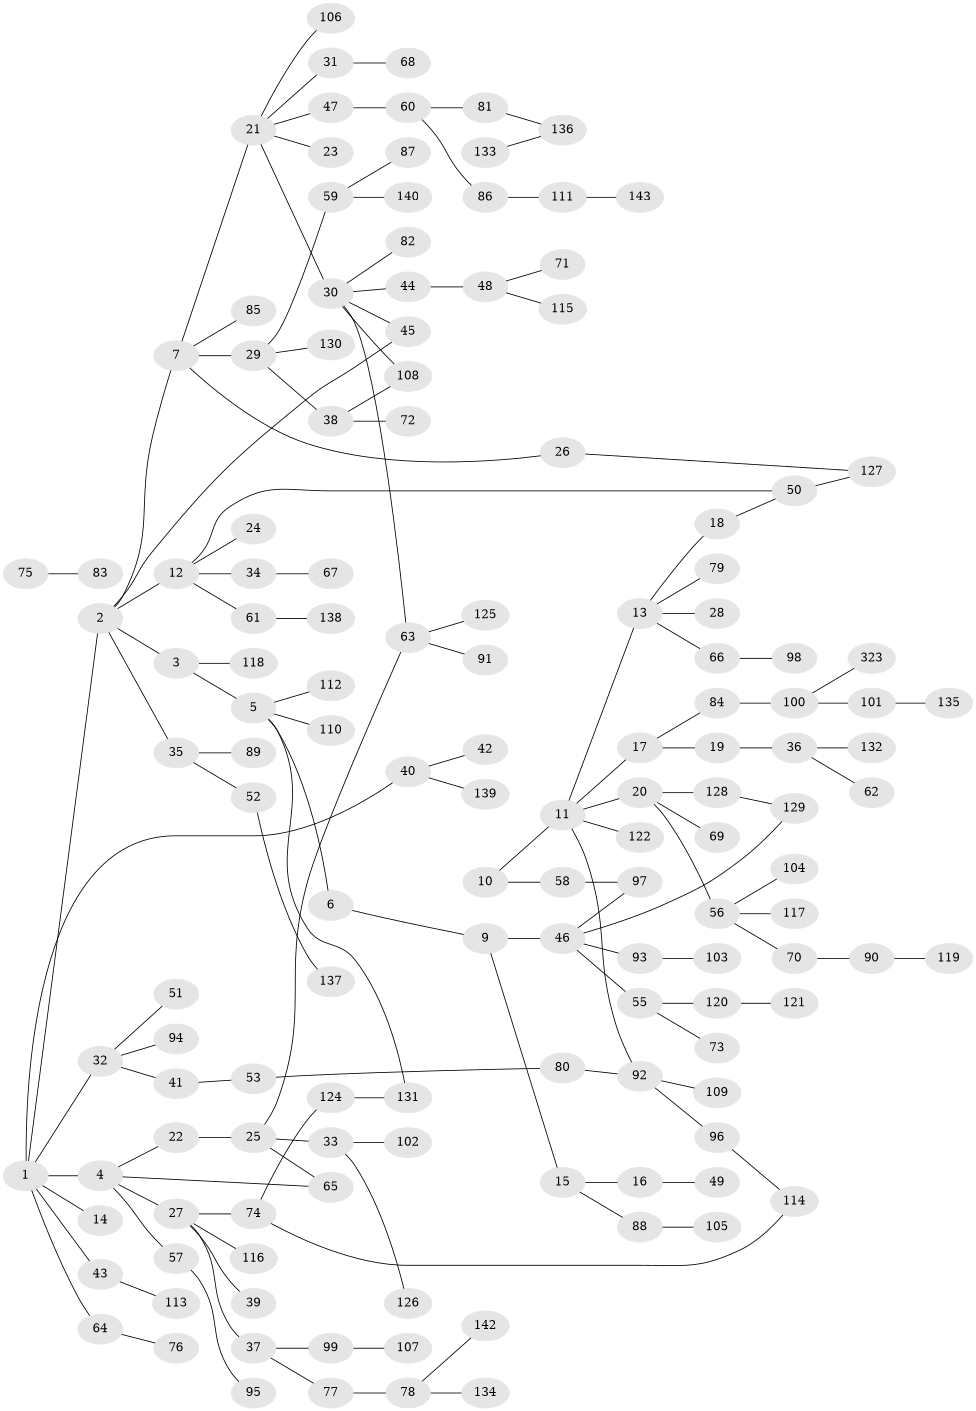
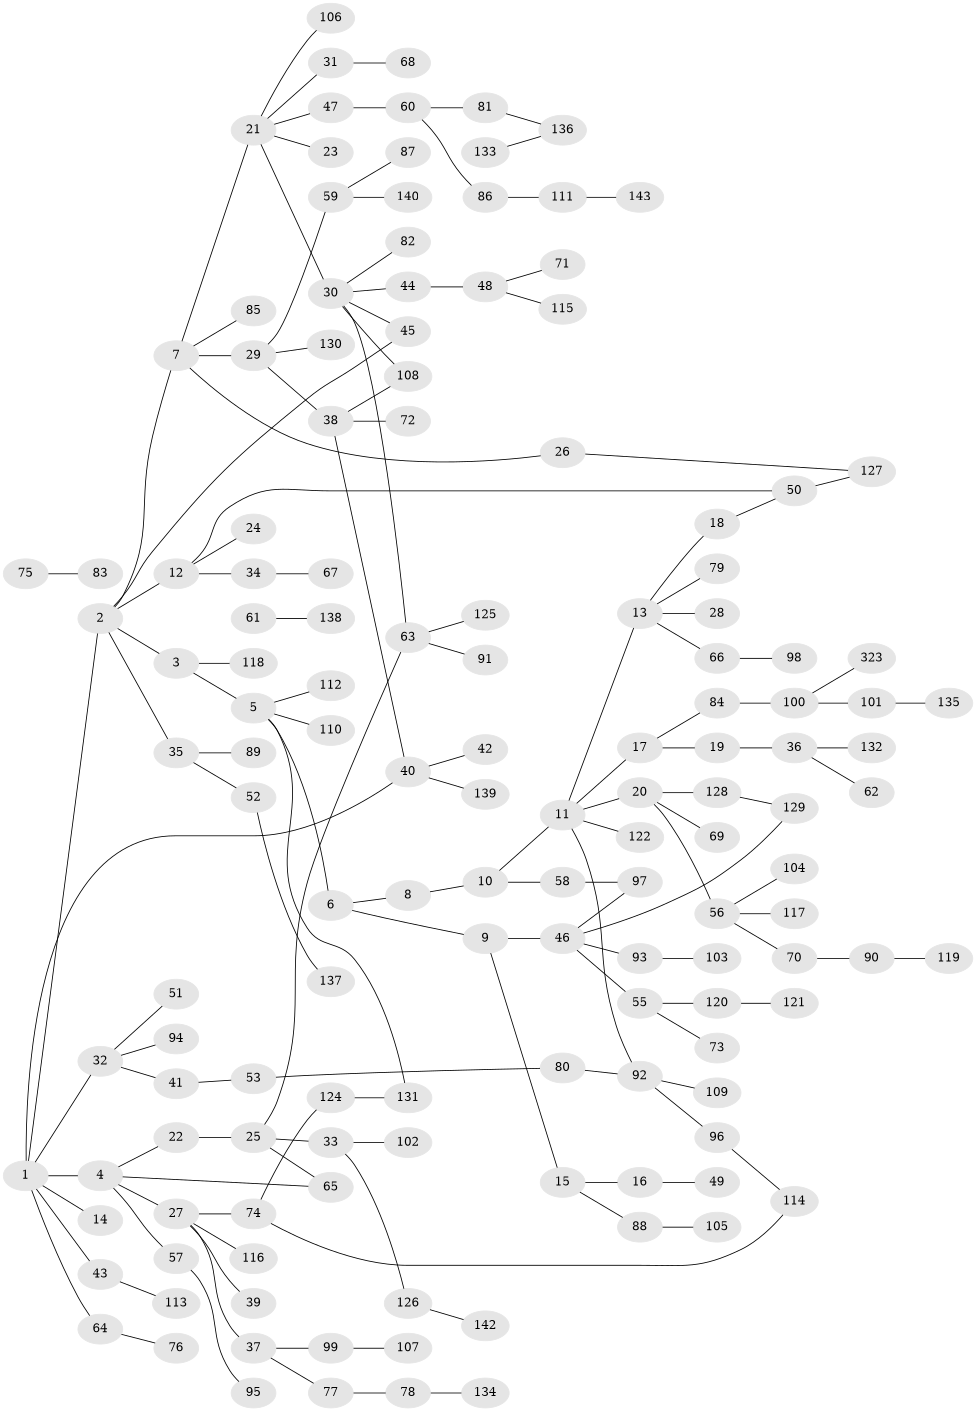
edge "12" -- "61": removed
edge "38" -- "40": added
node "8": added
edge "142" -- "78": now "142" -- "126"
